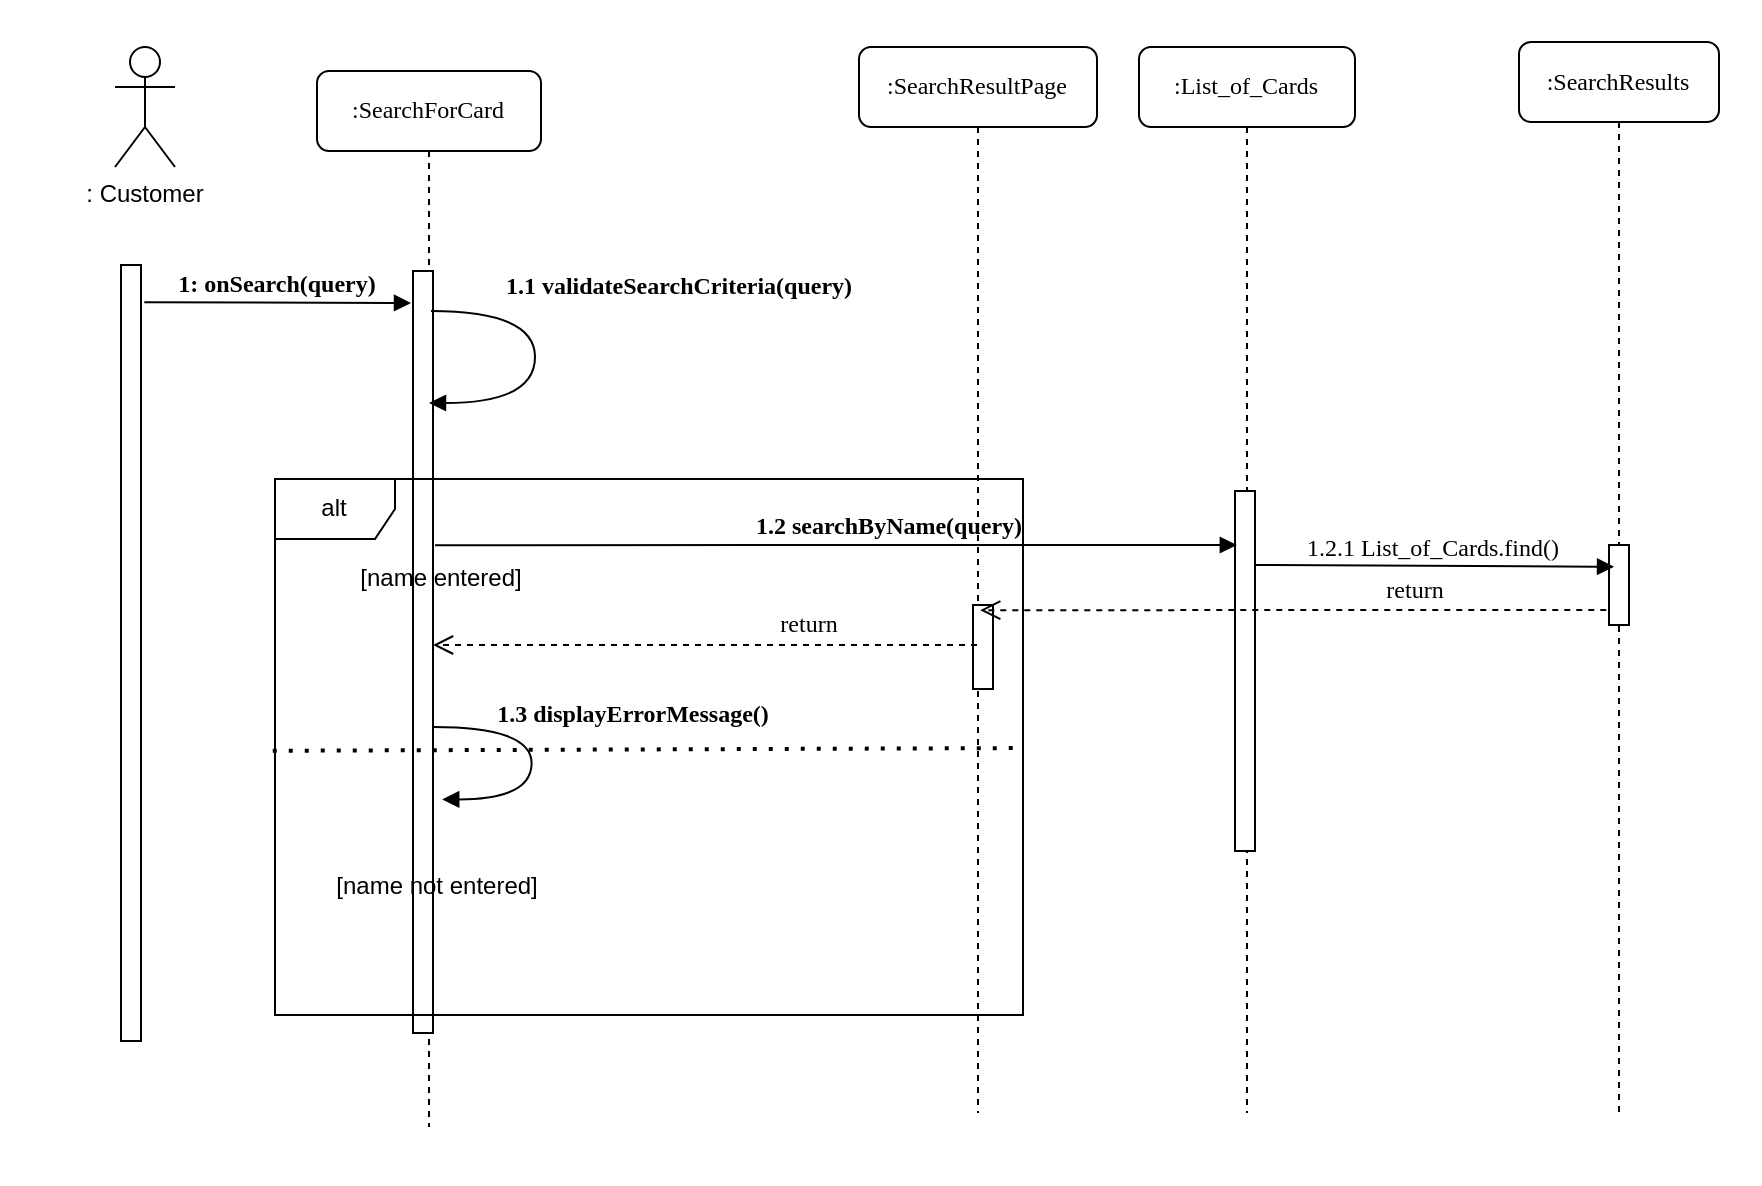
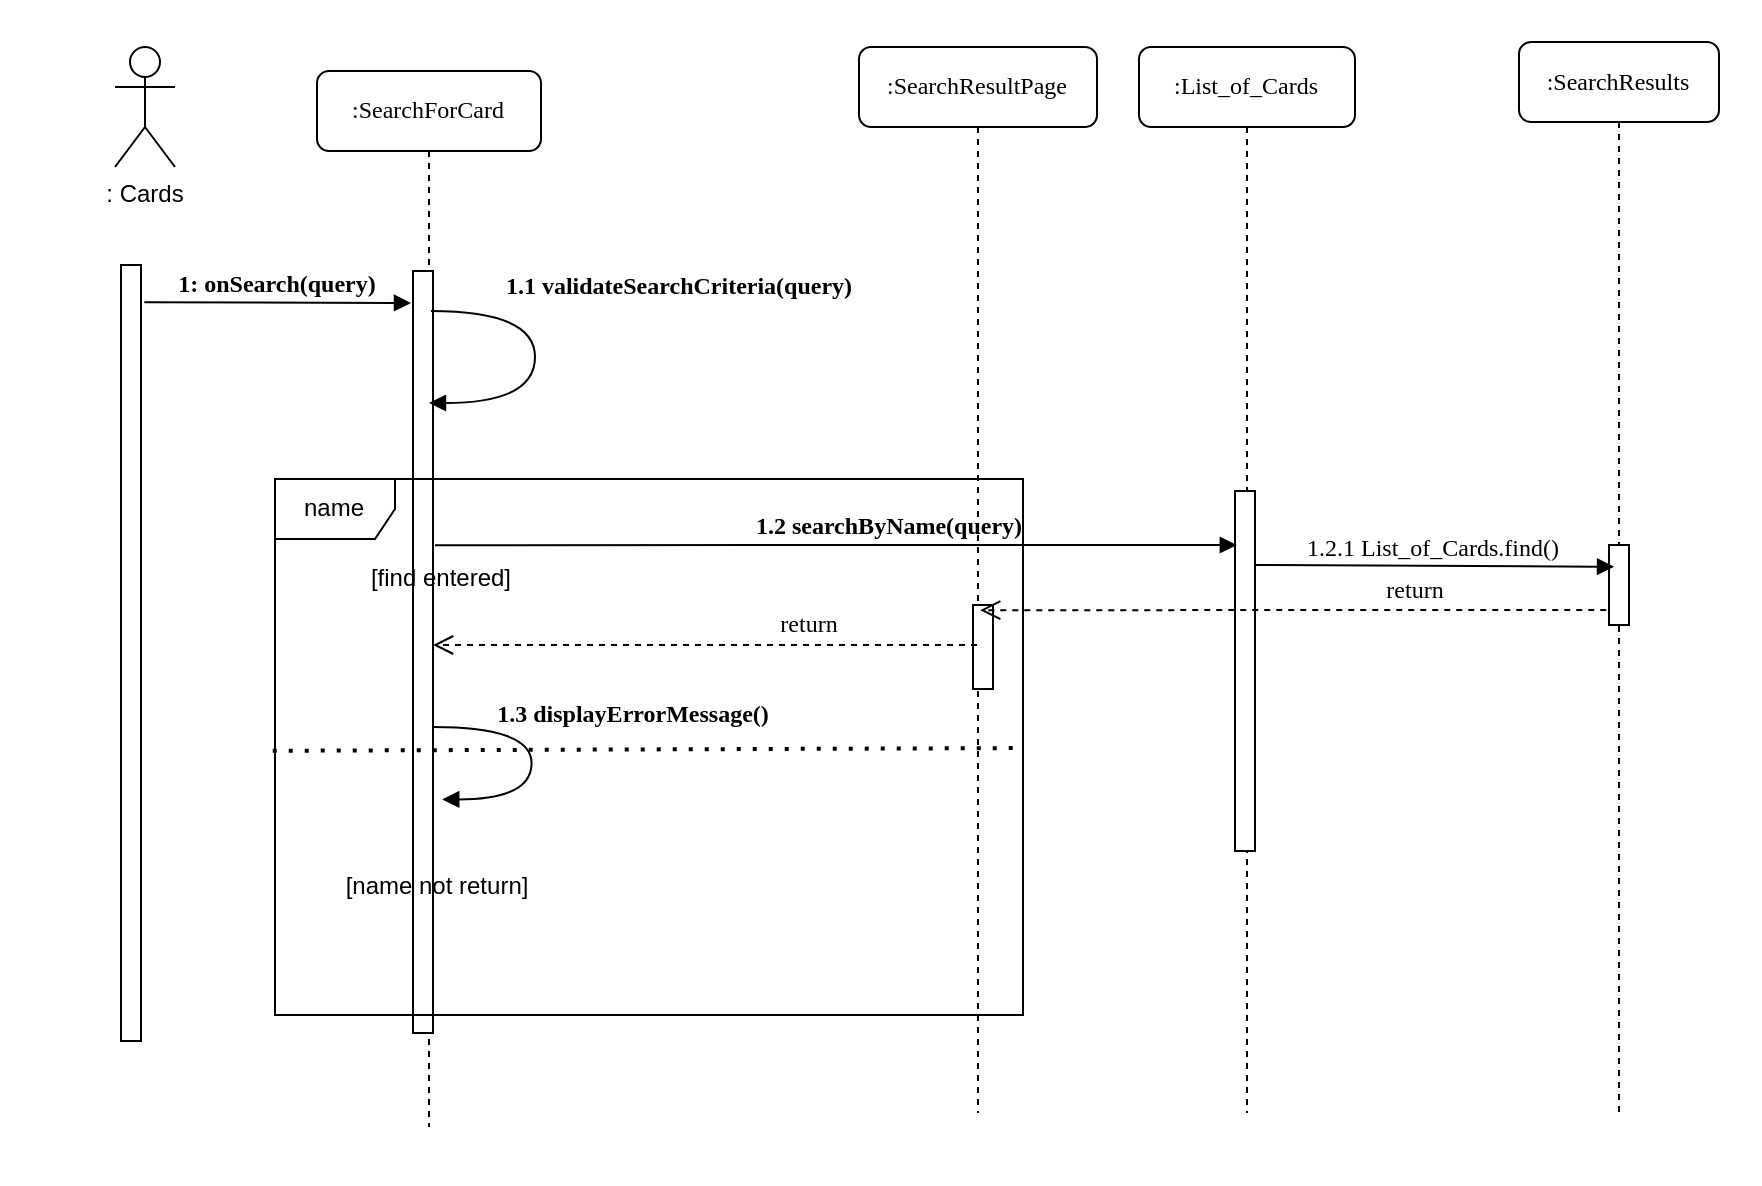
node ": Customer": label ": Customer" -> ": Cards"
node "alt": label "alt" -> "name"
node "[name entered]": label "[name entered]" -> "[find entered]"
node "[name not entered]": label "[name not entered]" -> "[name not return]"
